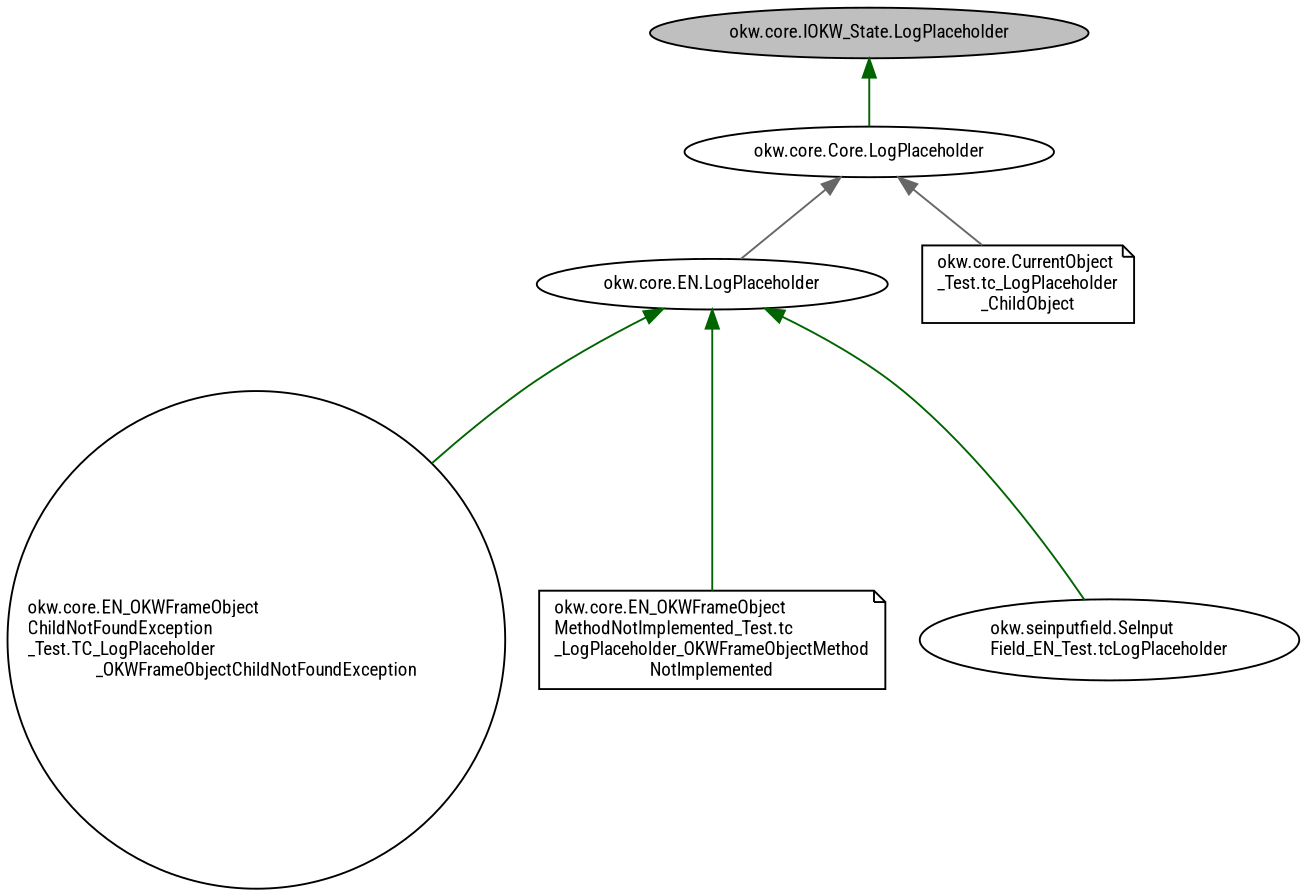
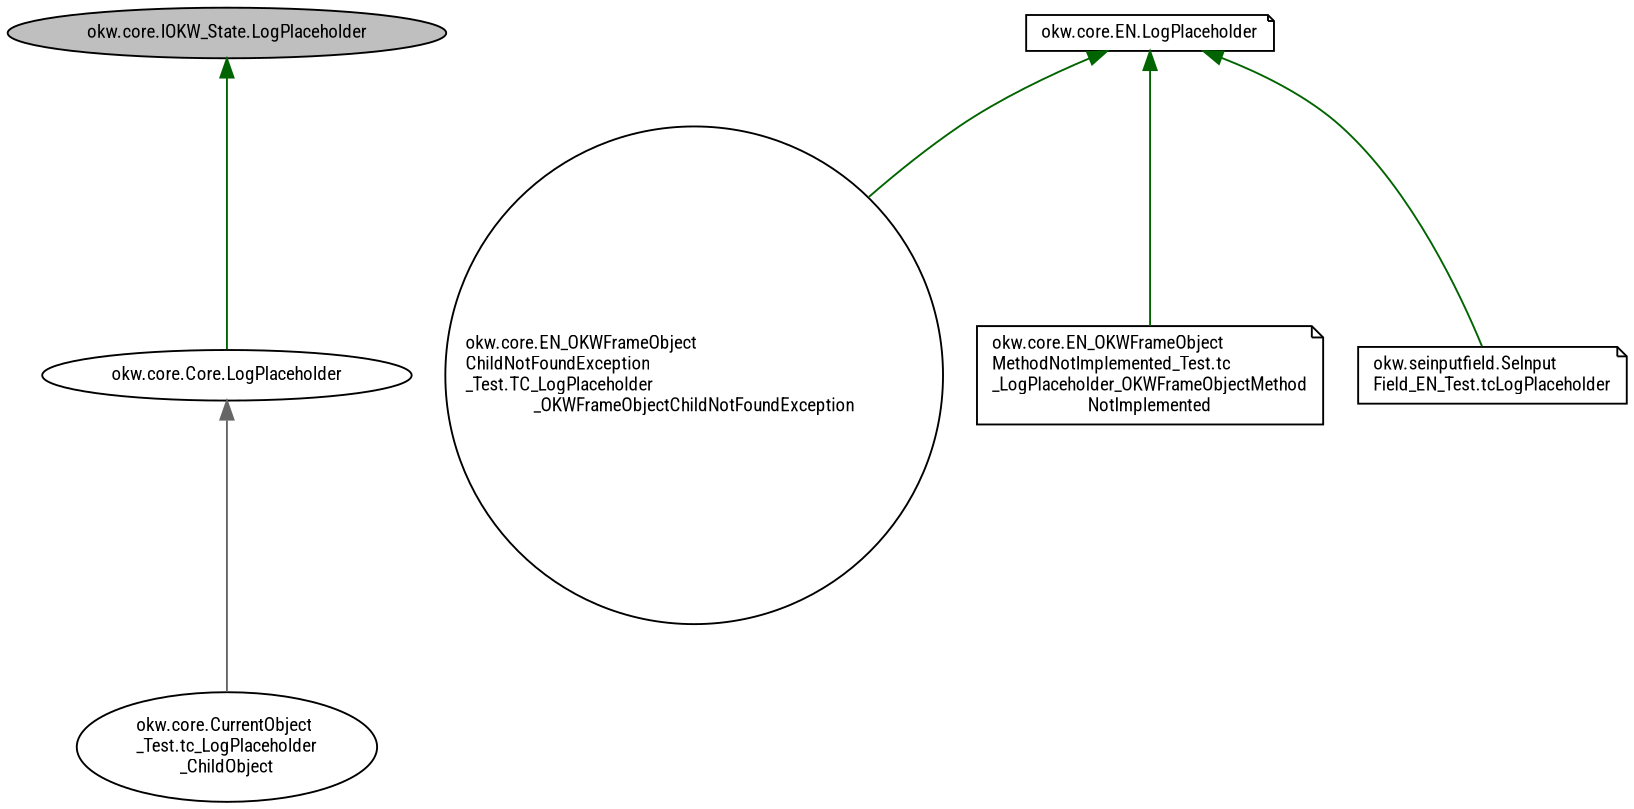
edge "okw.core.EN.LogPlaceholder" -> "okw.core.Core.LogPlaceholder": removed
node "okw.core.EN.LogPlaceholder": shape ellipse -> note
node "okw.core.CurrentObject _Test.tc_LogPlaceholder _ChildObject": shape note -> ellipse
node "okw.seinputfield.SeInput Field_EN_Test.tcLogPlaceholder": shape ellipse -> note
